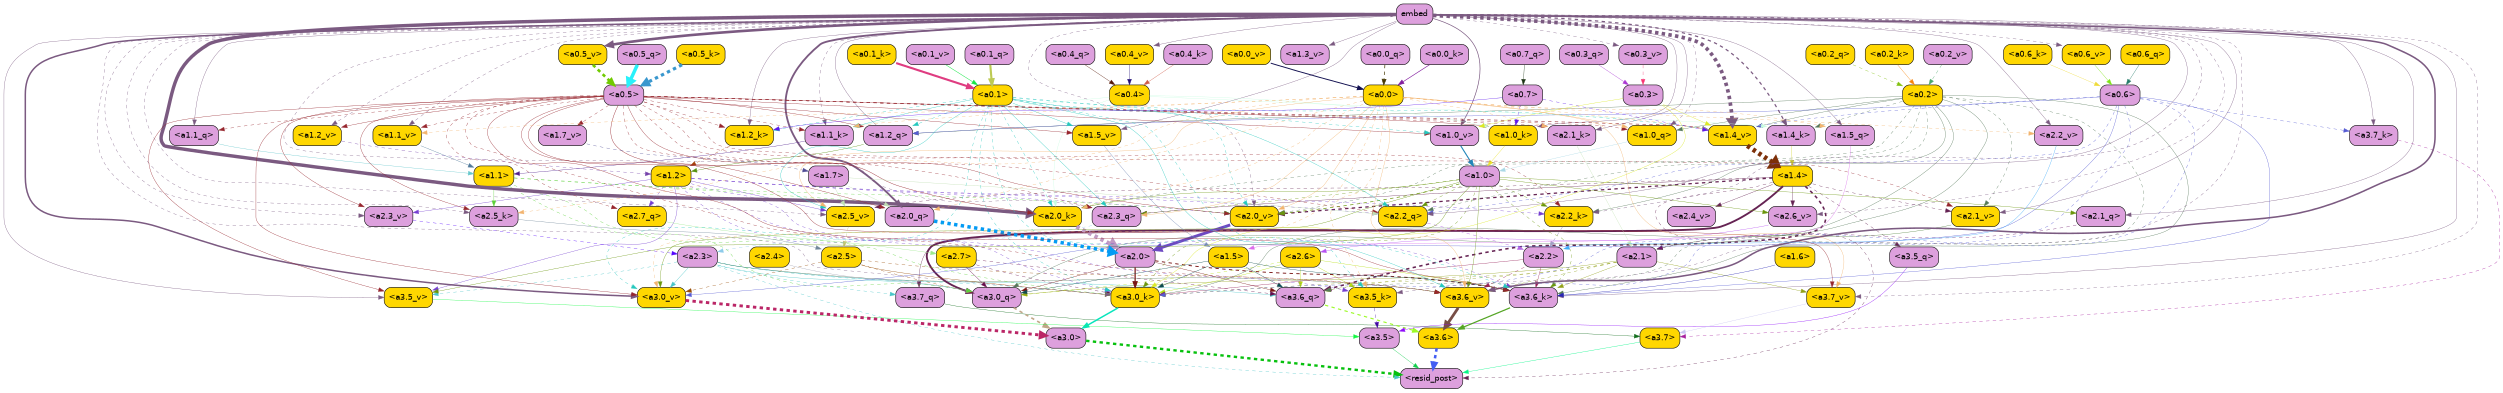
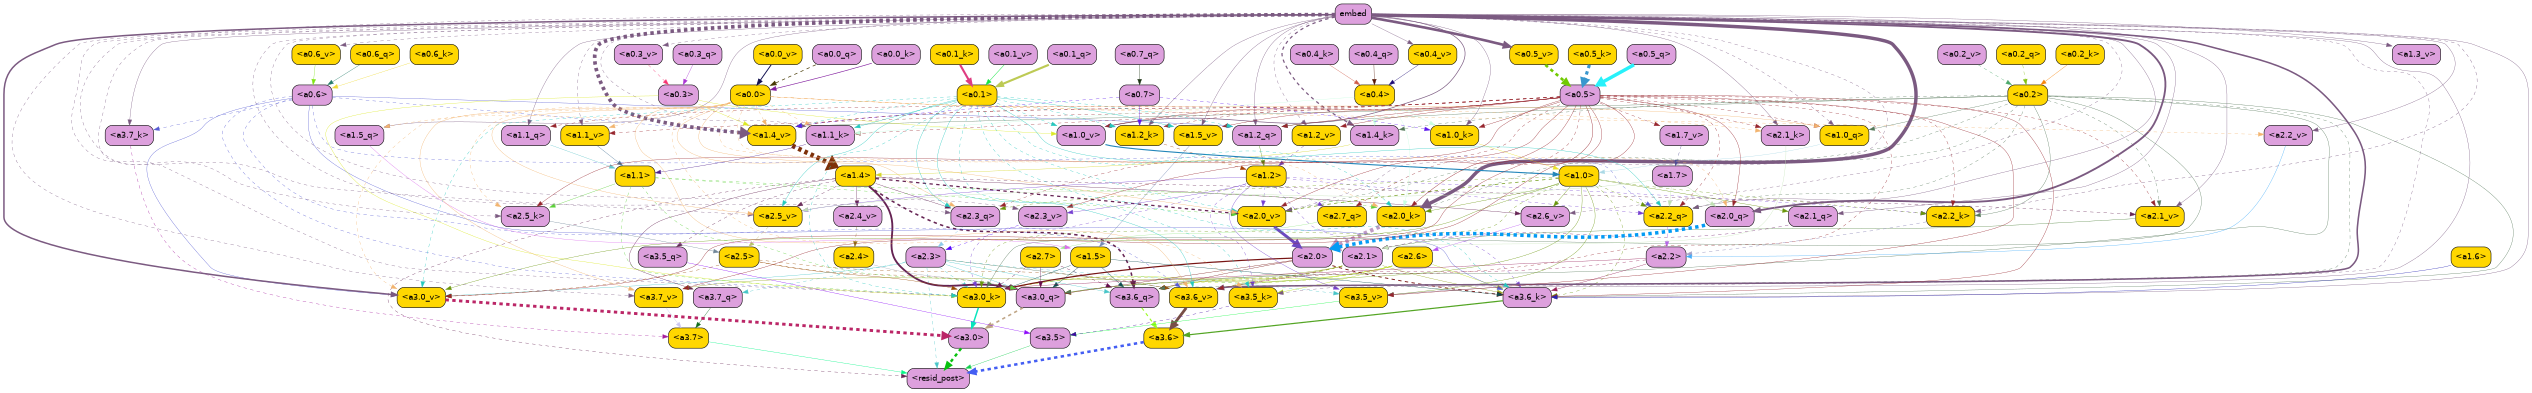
edge "<a1.2_q>" -> "embed": reversed
node "<a1.0>": fillcolor plum -> gold
edge "<a2.4_v>" -> "<a2.4>": added
